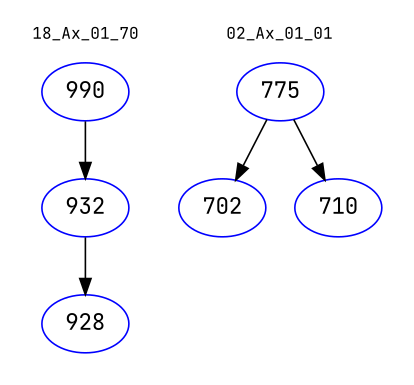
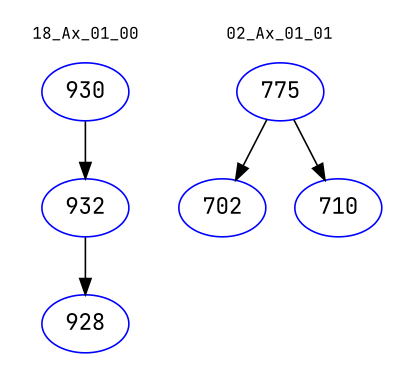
cluster "18_Ax_01_70": label "18_Ax_01_70" -> "18_Ax_01_00"
node "990": label "990" -> "930"
